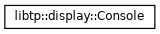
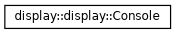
node "libtp::display::Console": label "libtp::display::Console" -> "display::display::Console"
